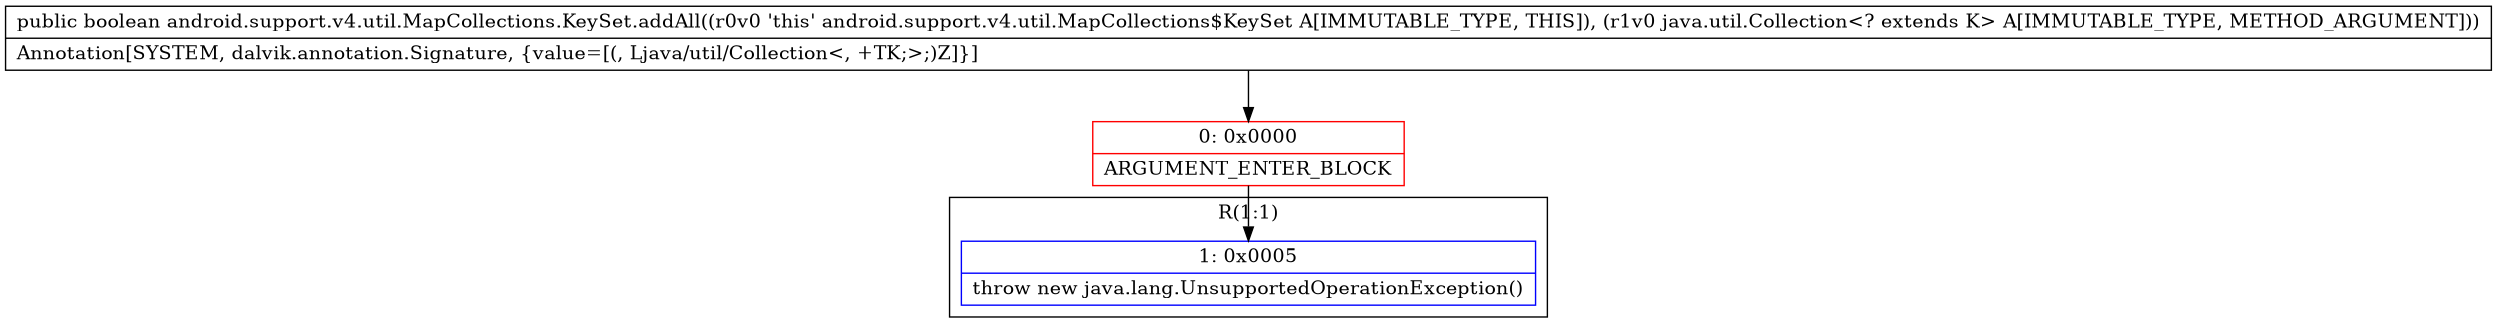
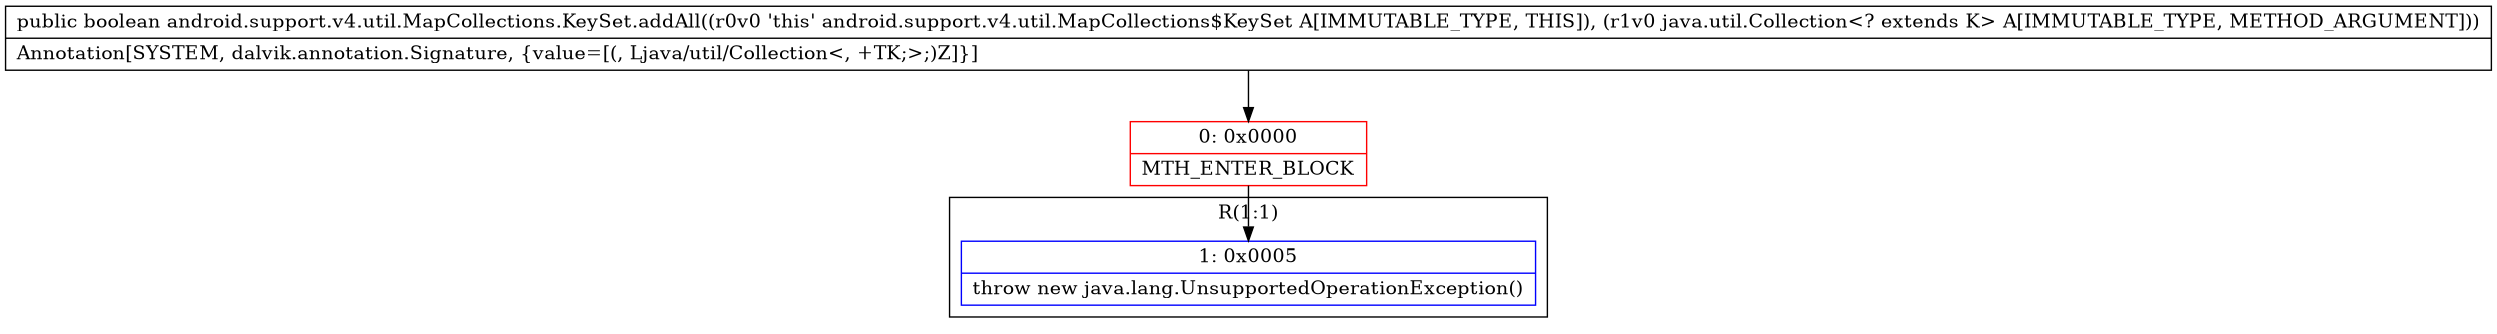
node "0: 0x0000": text "ARGUMENT_ENTER_BLOCK" -> "MTH_ENTER_BLOCK"
